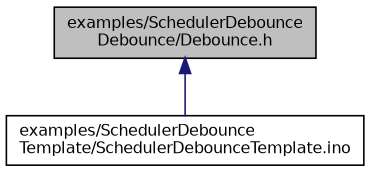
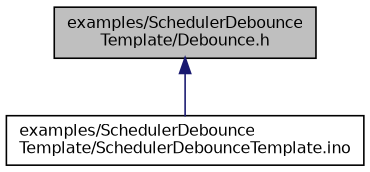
node "examples/SchedulerDebounce Debounce/Debounce.h": label "examples/SchedulerDebounce Debounce/Debounce.h" -> "examples/SchedulerDebounce Template/Debounce.h"
